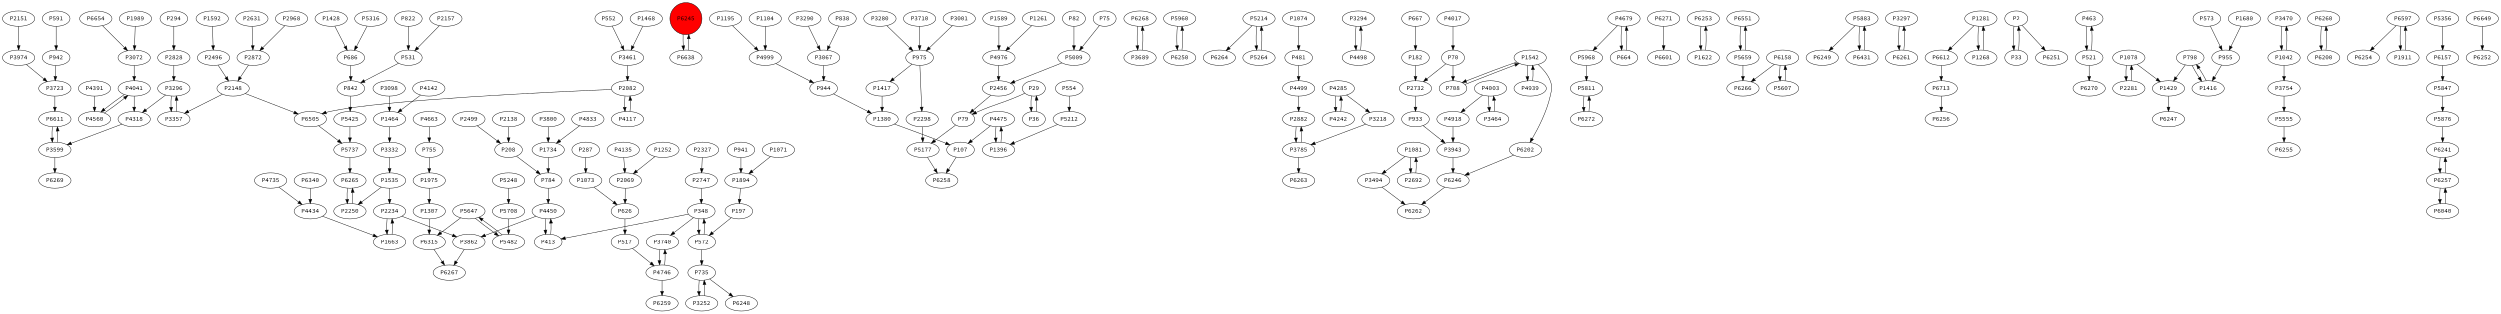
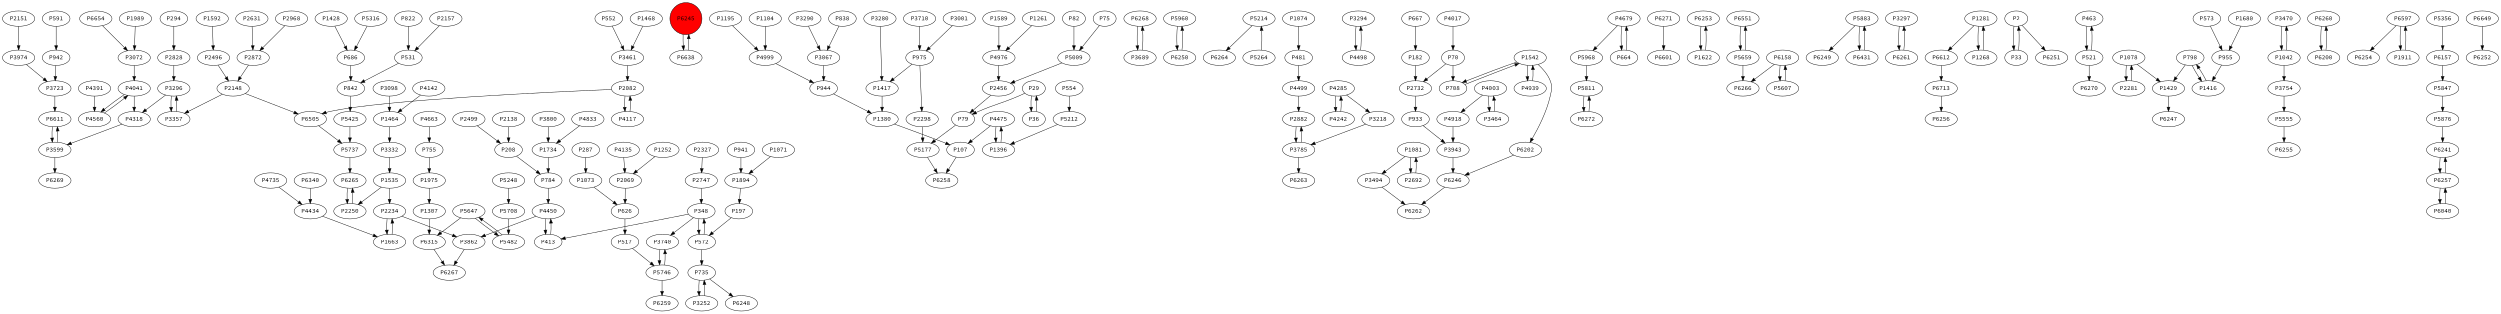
edge "P5214" -> "P5264": removed
edge "P3280" -> "P975": now "P3280" -> "P1417"
node "P4746": label "P4746" -> "P5746"
